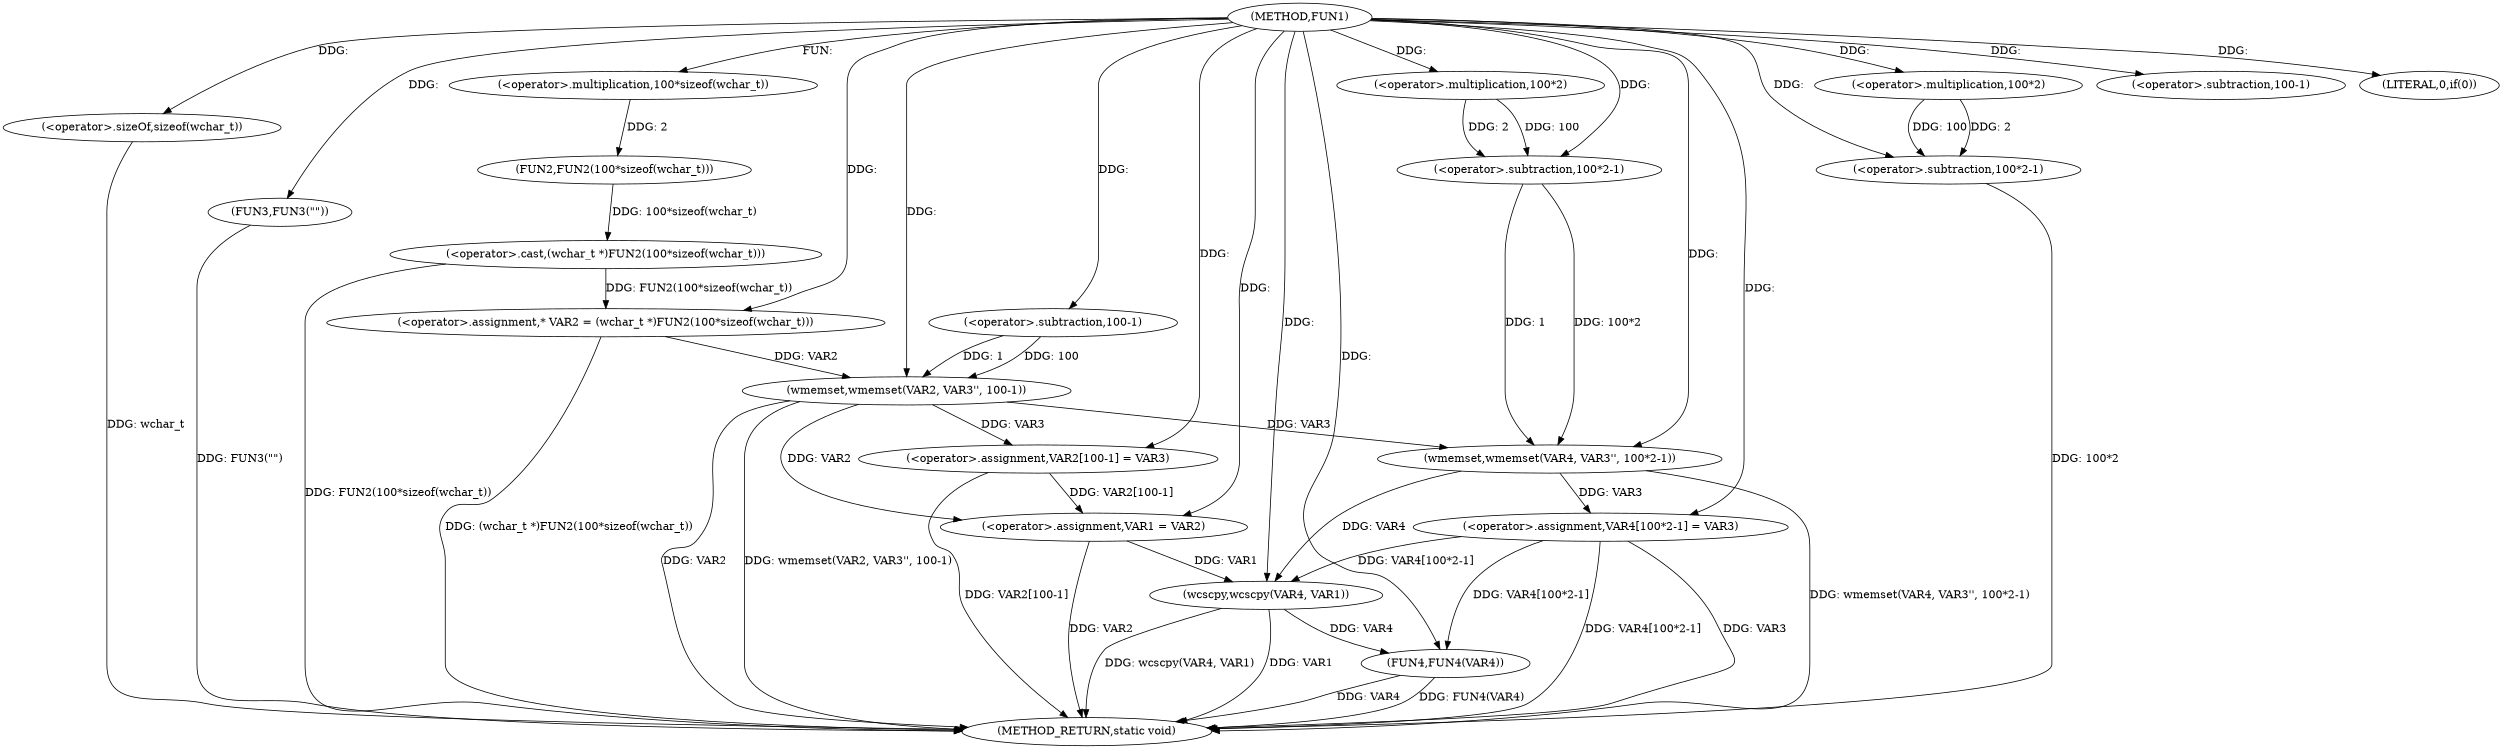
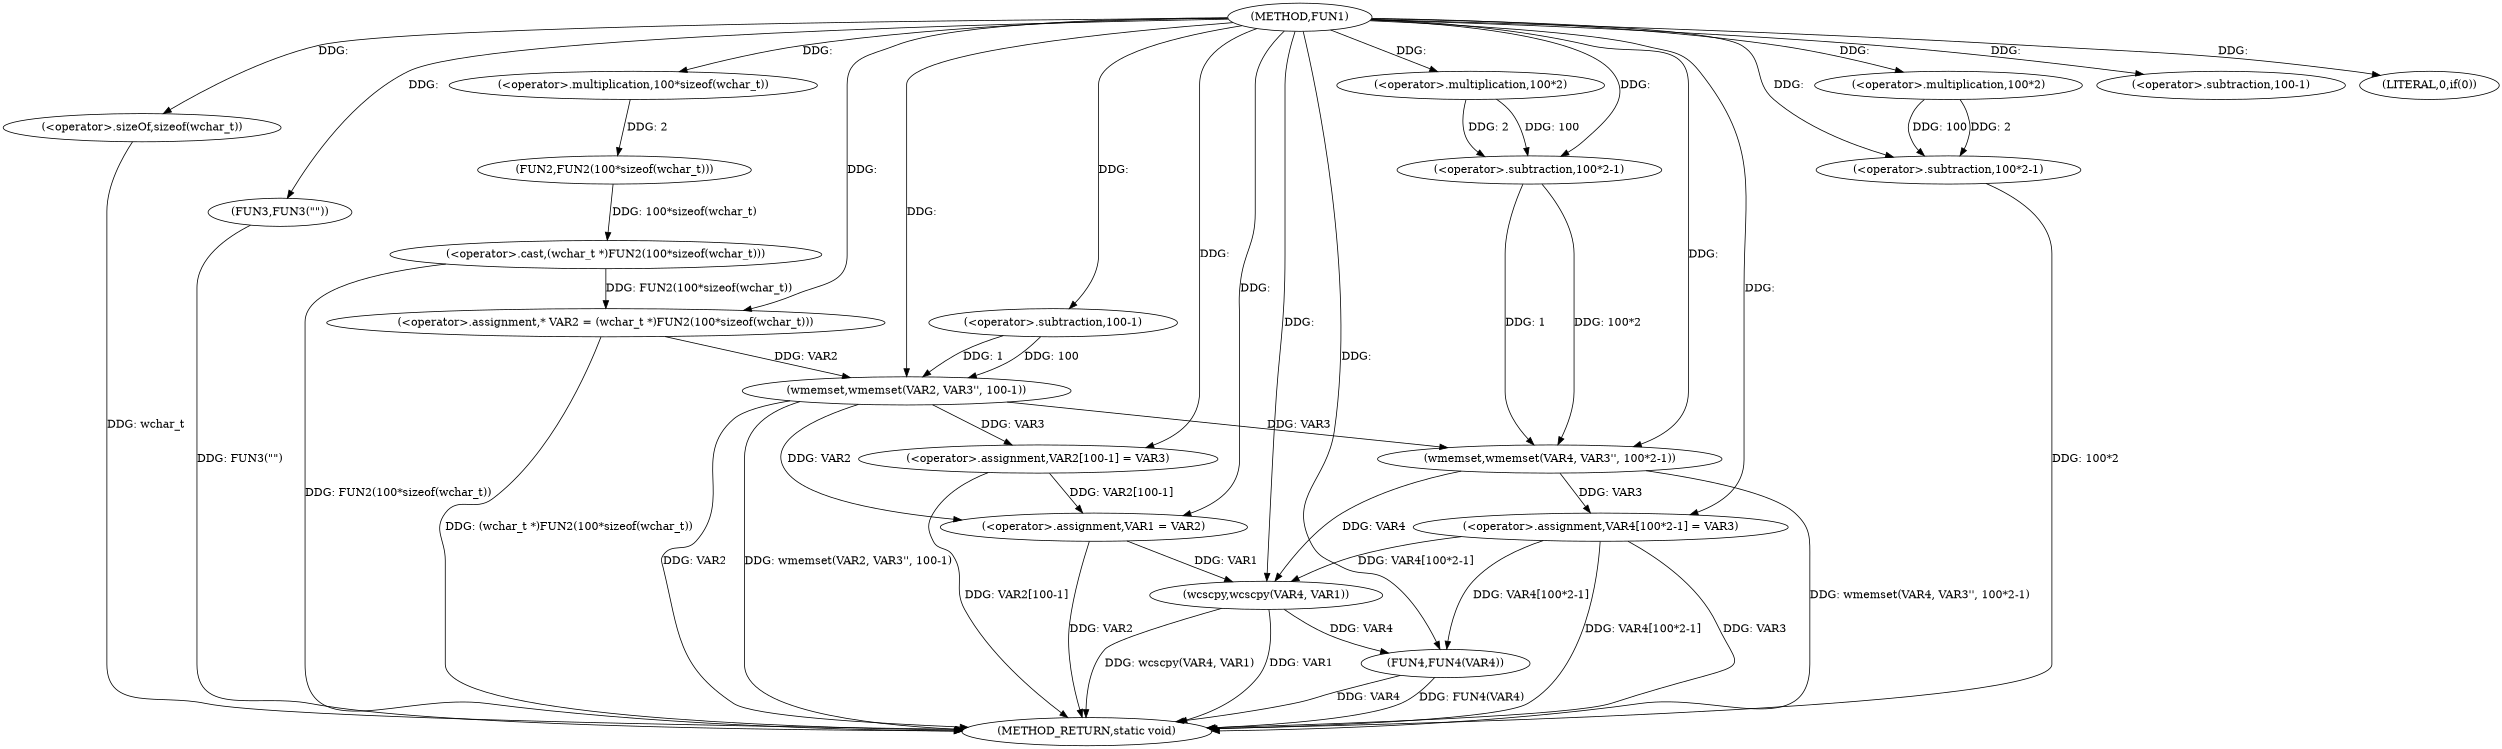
edge "(METHOD,FUN1)" -> "(<operator>.multiplication,100*sizeof(wchar_t))": label "FUN: " -> "DDG: "
